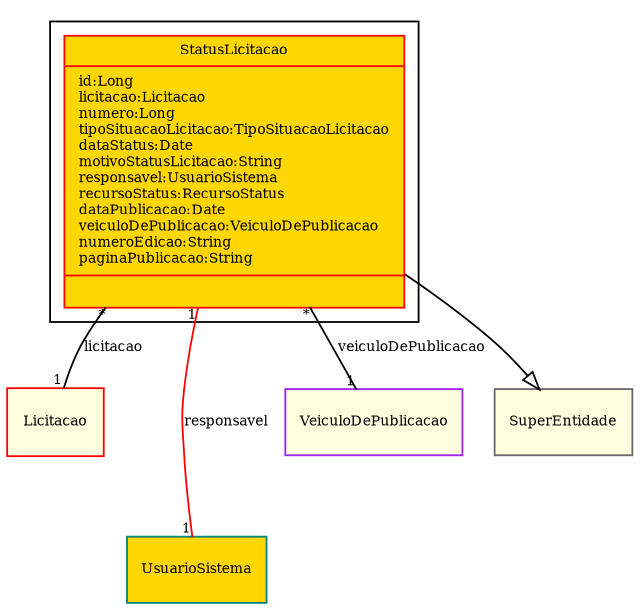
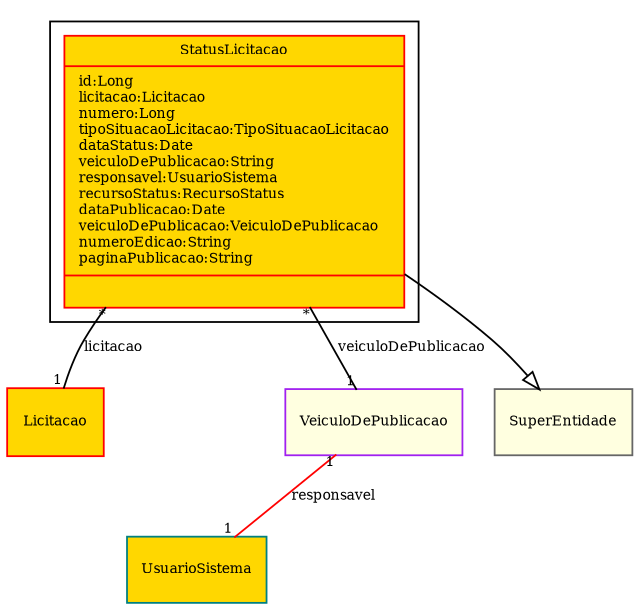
node "StatusLicitacao": text "motivoStatusLicitacao:String" -> "veiculoDePublicacao:String"
node "Licitacao": fillcolor lightyellow -> gold
edge "StatusLicitacao" -- "UsuarioSistema": now "VeiculoDePublicacao" -- "UsuarioSistema"
